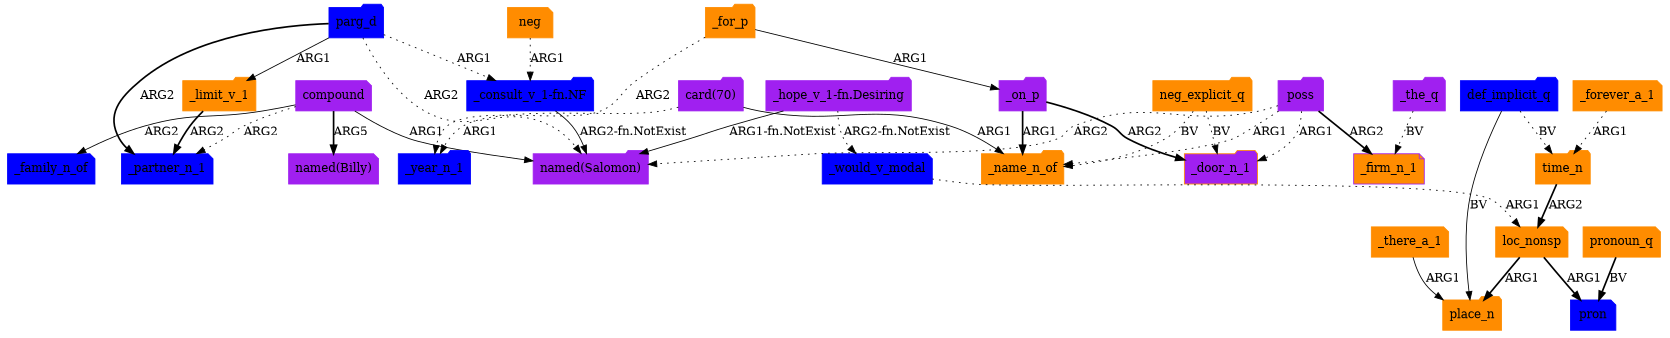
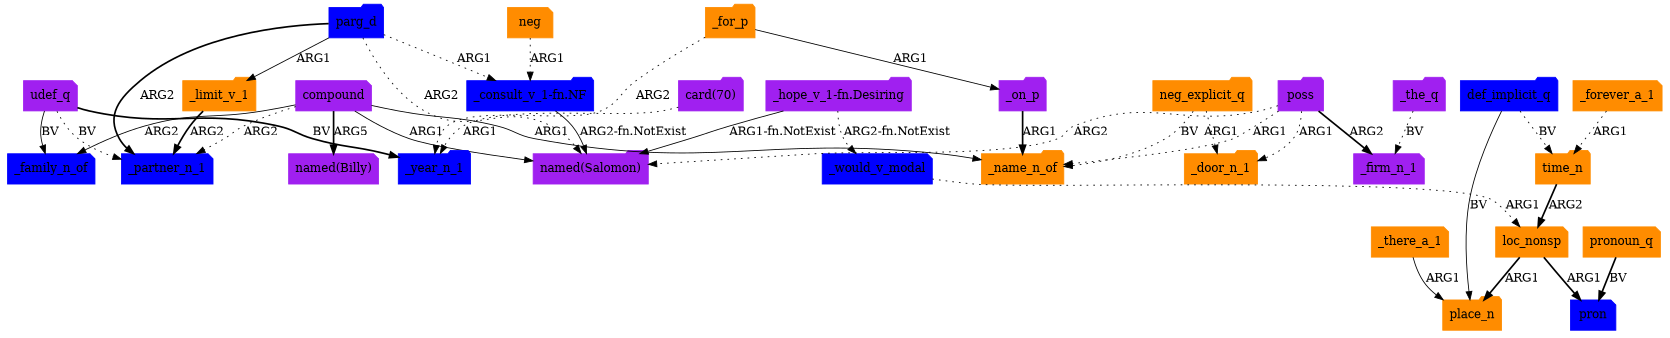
node "udef_q": added
edge "card(70)" -> "_name_n_of": now "compound" -> "_name_n_of"
edge "_on_p" -> "_door_n_1": removed, label "ARG2"
edge "neg_explicit_q" -> "_door_n_1": label "BV" -> "ARG1"
node "_door_n_1": fillcolor purple -> darkorange
node "_firm_n_1": fillcolor darkorange -> purple
